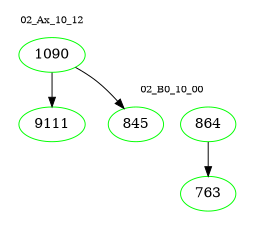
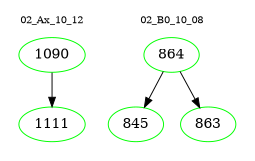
edge "1090" -> "845": now "864" -> "845"
cluster "02_B0_10_00": label "02_B0_10_00" -> "02_B0_10_08"
node "9111": label "9111" -> "1111"
node "763": label "763" -> "863"
